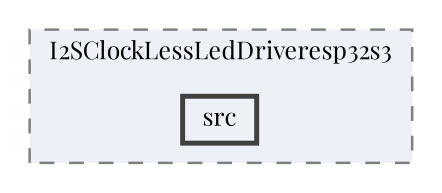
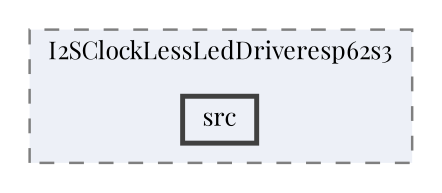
cluster "I2SClockLessLedDriveresp32s3": label "I2SClockLessLedDriveresp32s3" -> "I2SClockLessLedDriveresp62s3"
